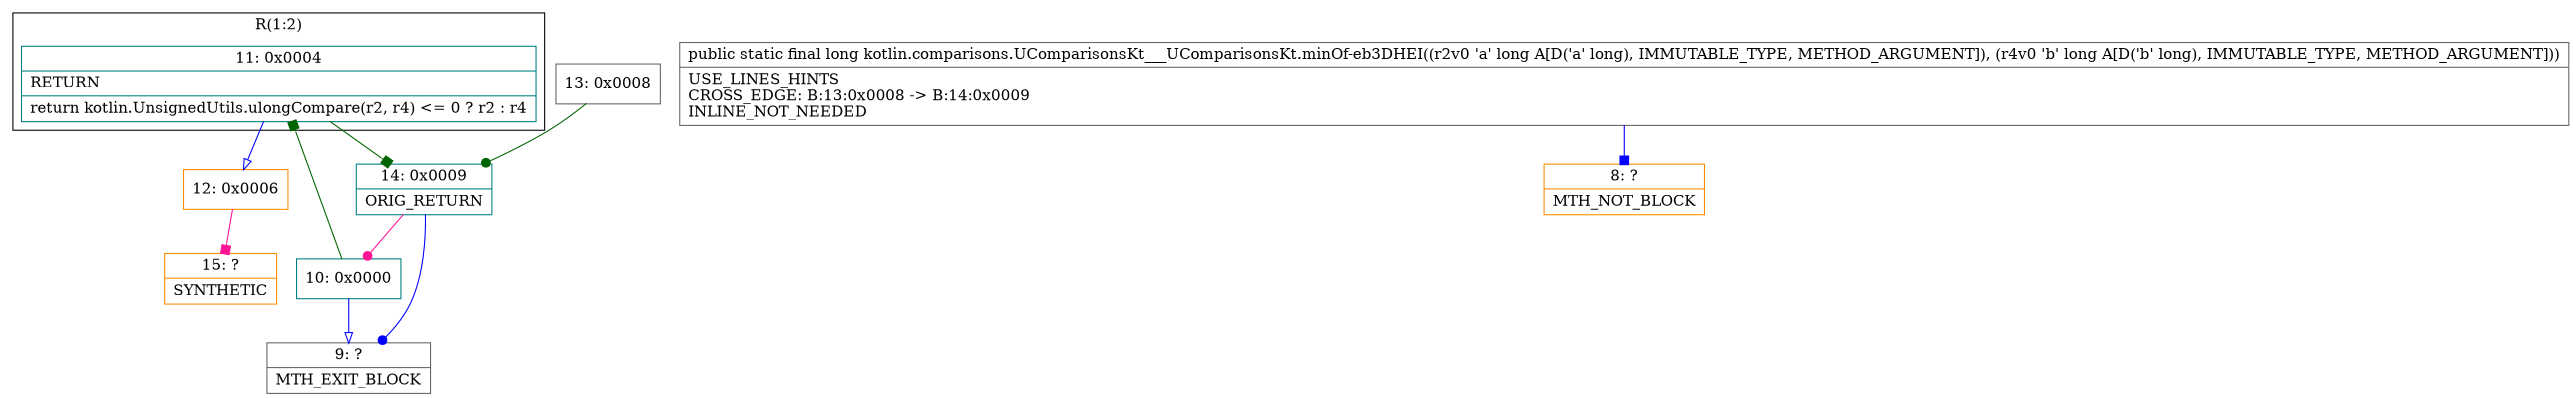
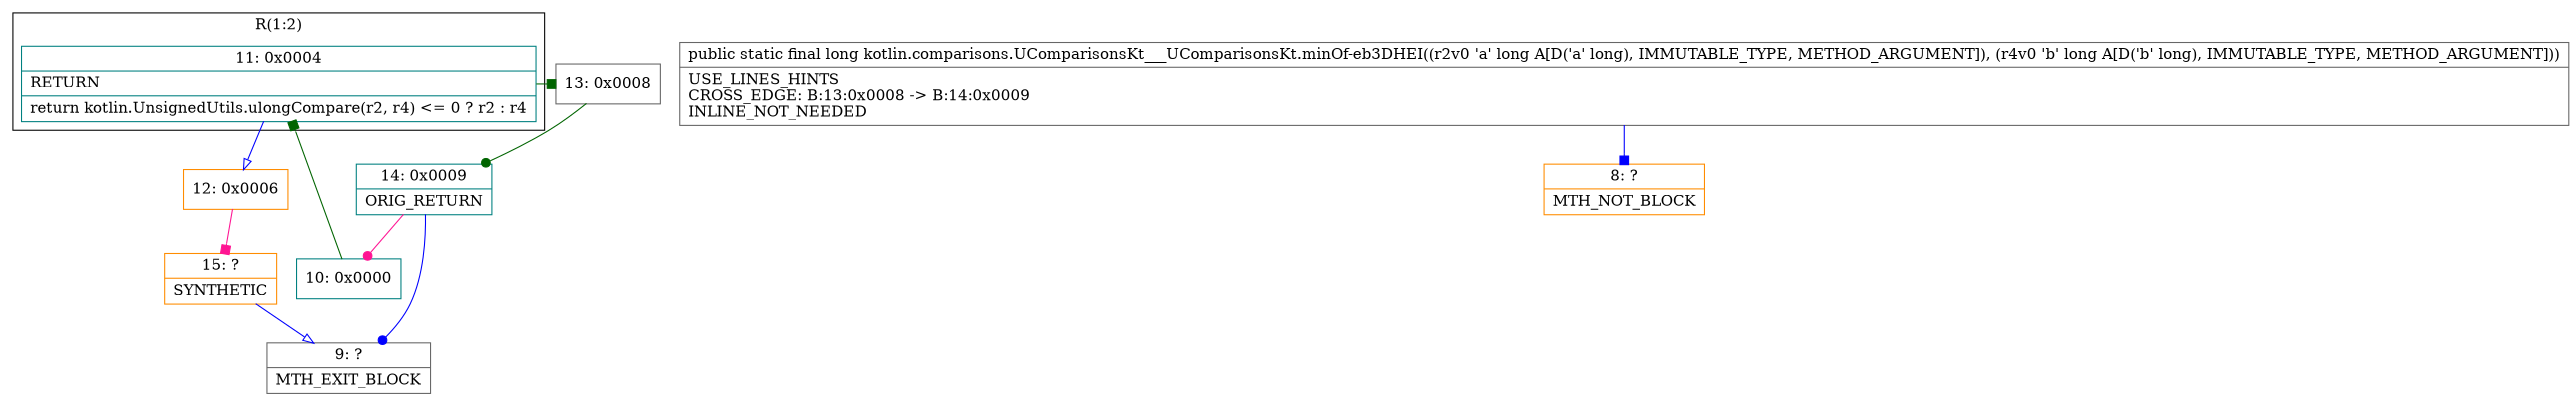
edge "11: 0x0004" -> "14: 0x0009": now "11: 0x0004" -> "13: 0x0008"
edge "10: 0x0000" -> "9: ?": now "15: ?" -> "9: ?"
